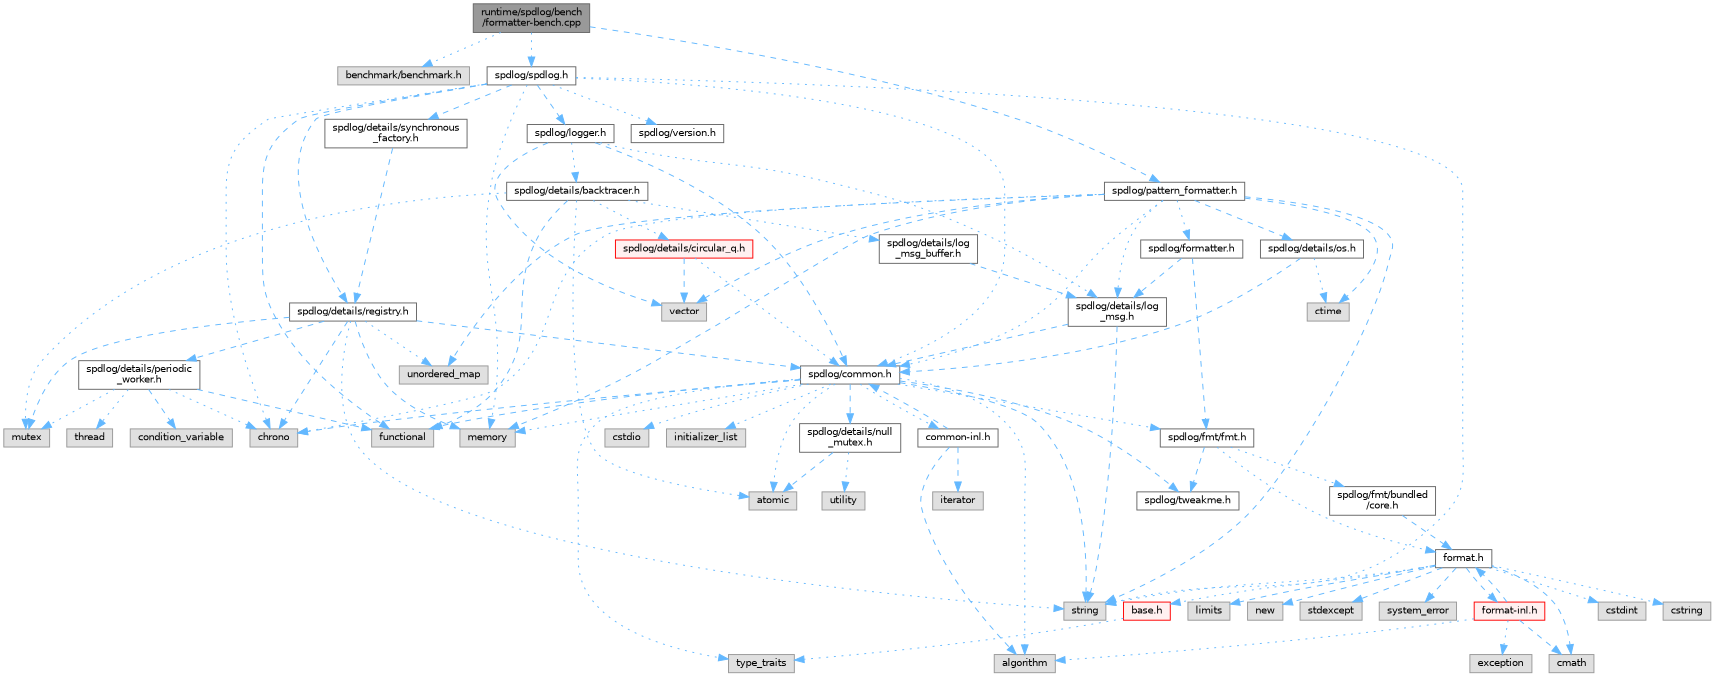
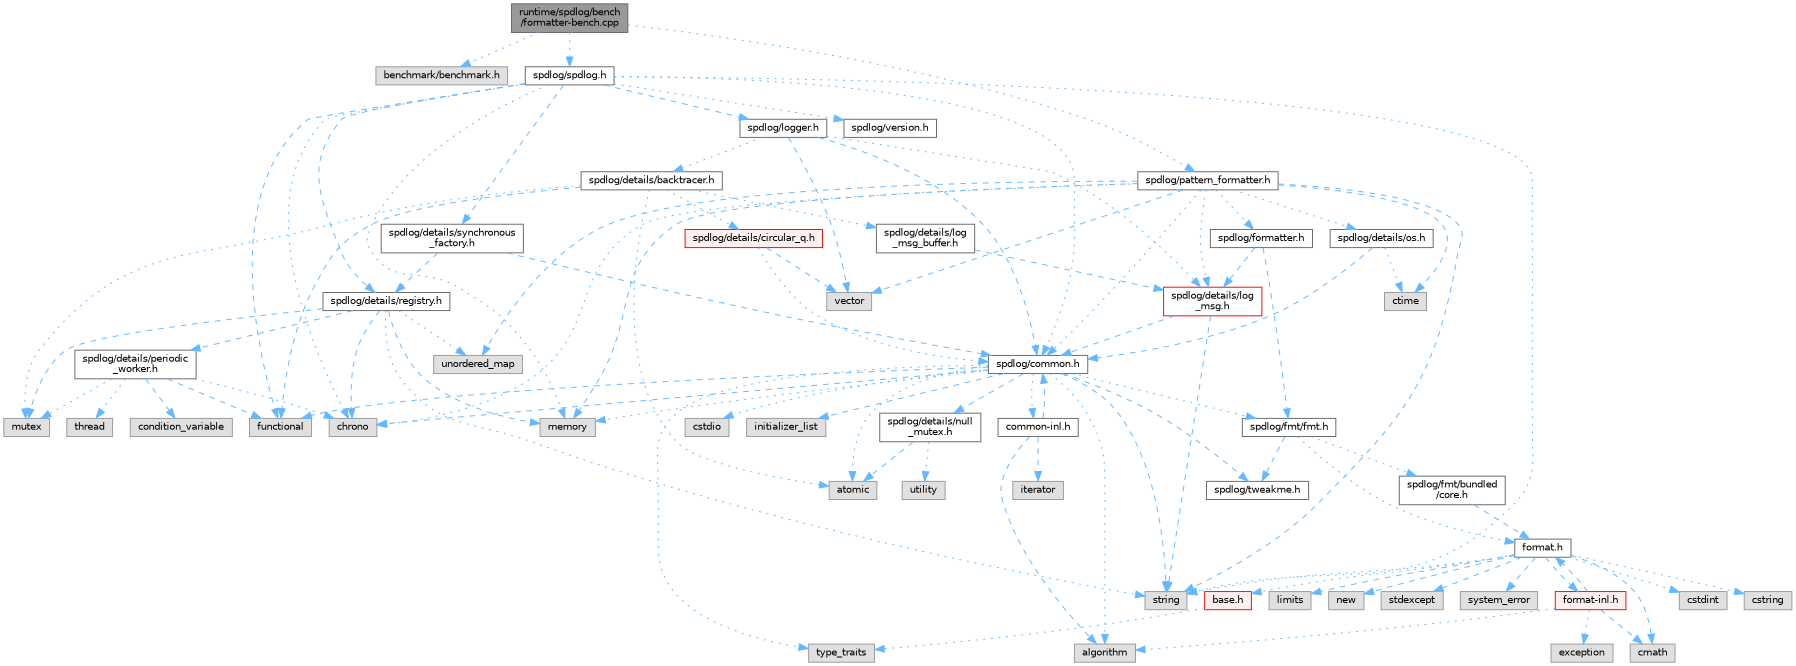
edge "runtime/spdlog/bench /formatter-bench.cpp" -> "spdlog/pattern_formatter.h": style dashed -> dotted
edge "spdlog/pattern_formatter.h" -> "spdlog/details/os.h": style dashed -> dotted
node "spdlog/details/log _msg.h": color grey40 -> red
edge "spdlog/details/registry.h" -> "spdlog/common.h": now "spdlog/details/synchronous _factory.h" -> "spdlog/common.h"
edge "spdlog/common.h" -> "initializer_list": style dotted -> dashed
